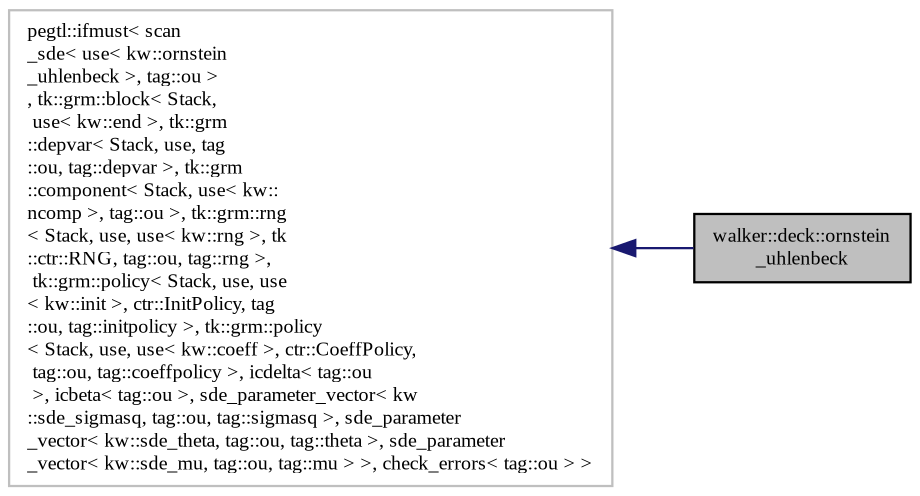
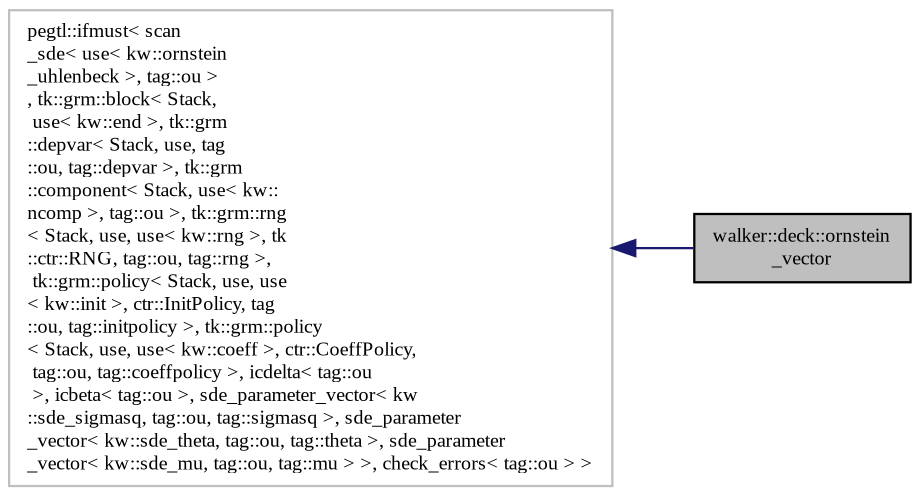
node "walker::deck::ornstein _uhlenbeck": label "walker::deck::ornstein _uhlenbeck" -> "walker::deck::ornstein _vector"
